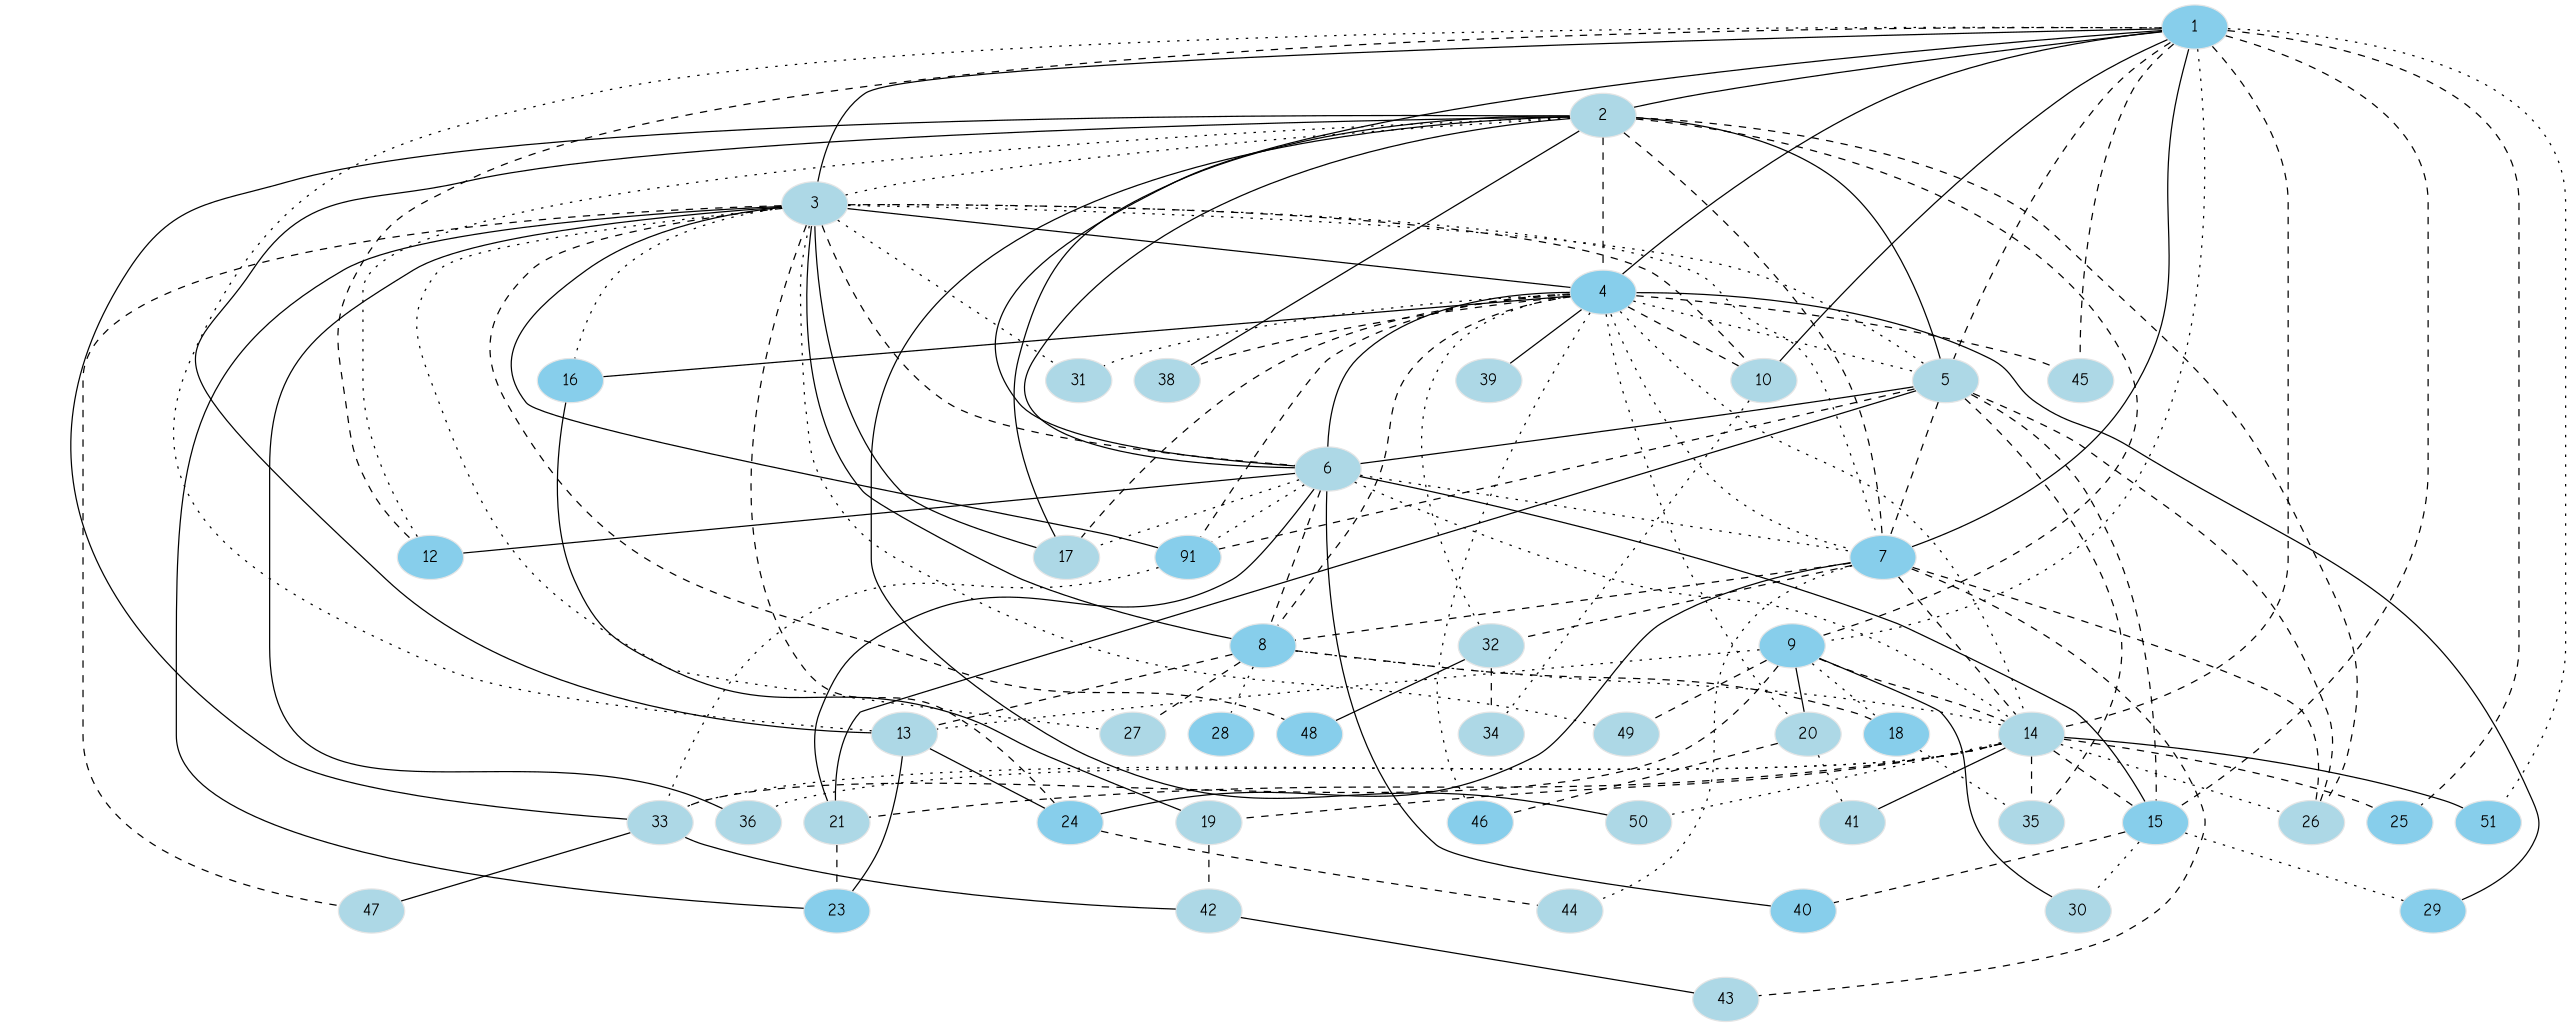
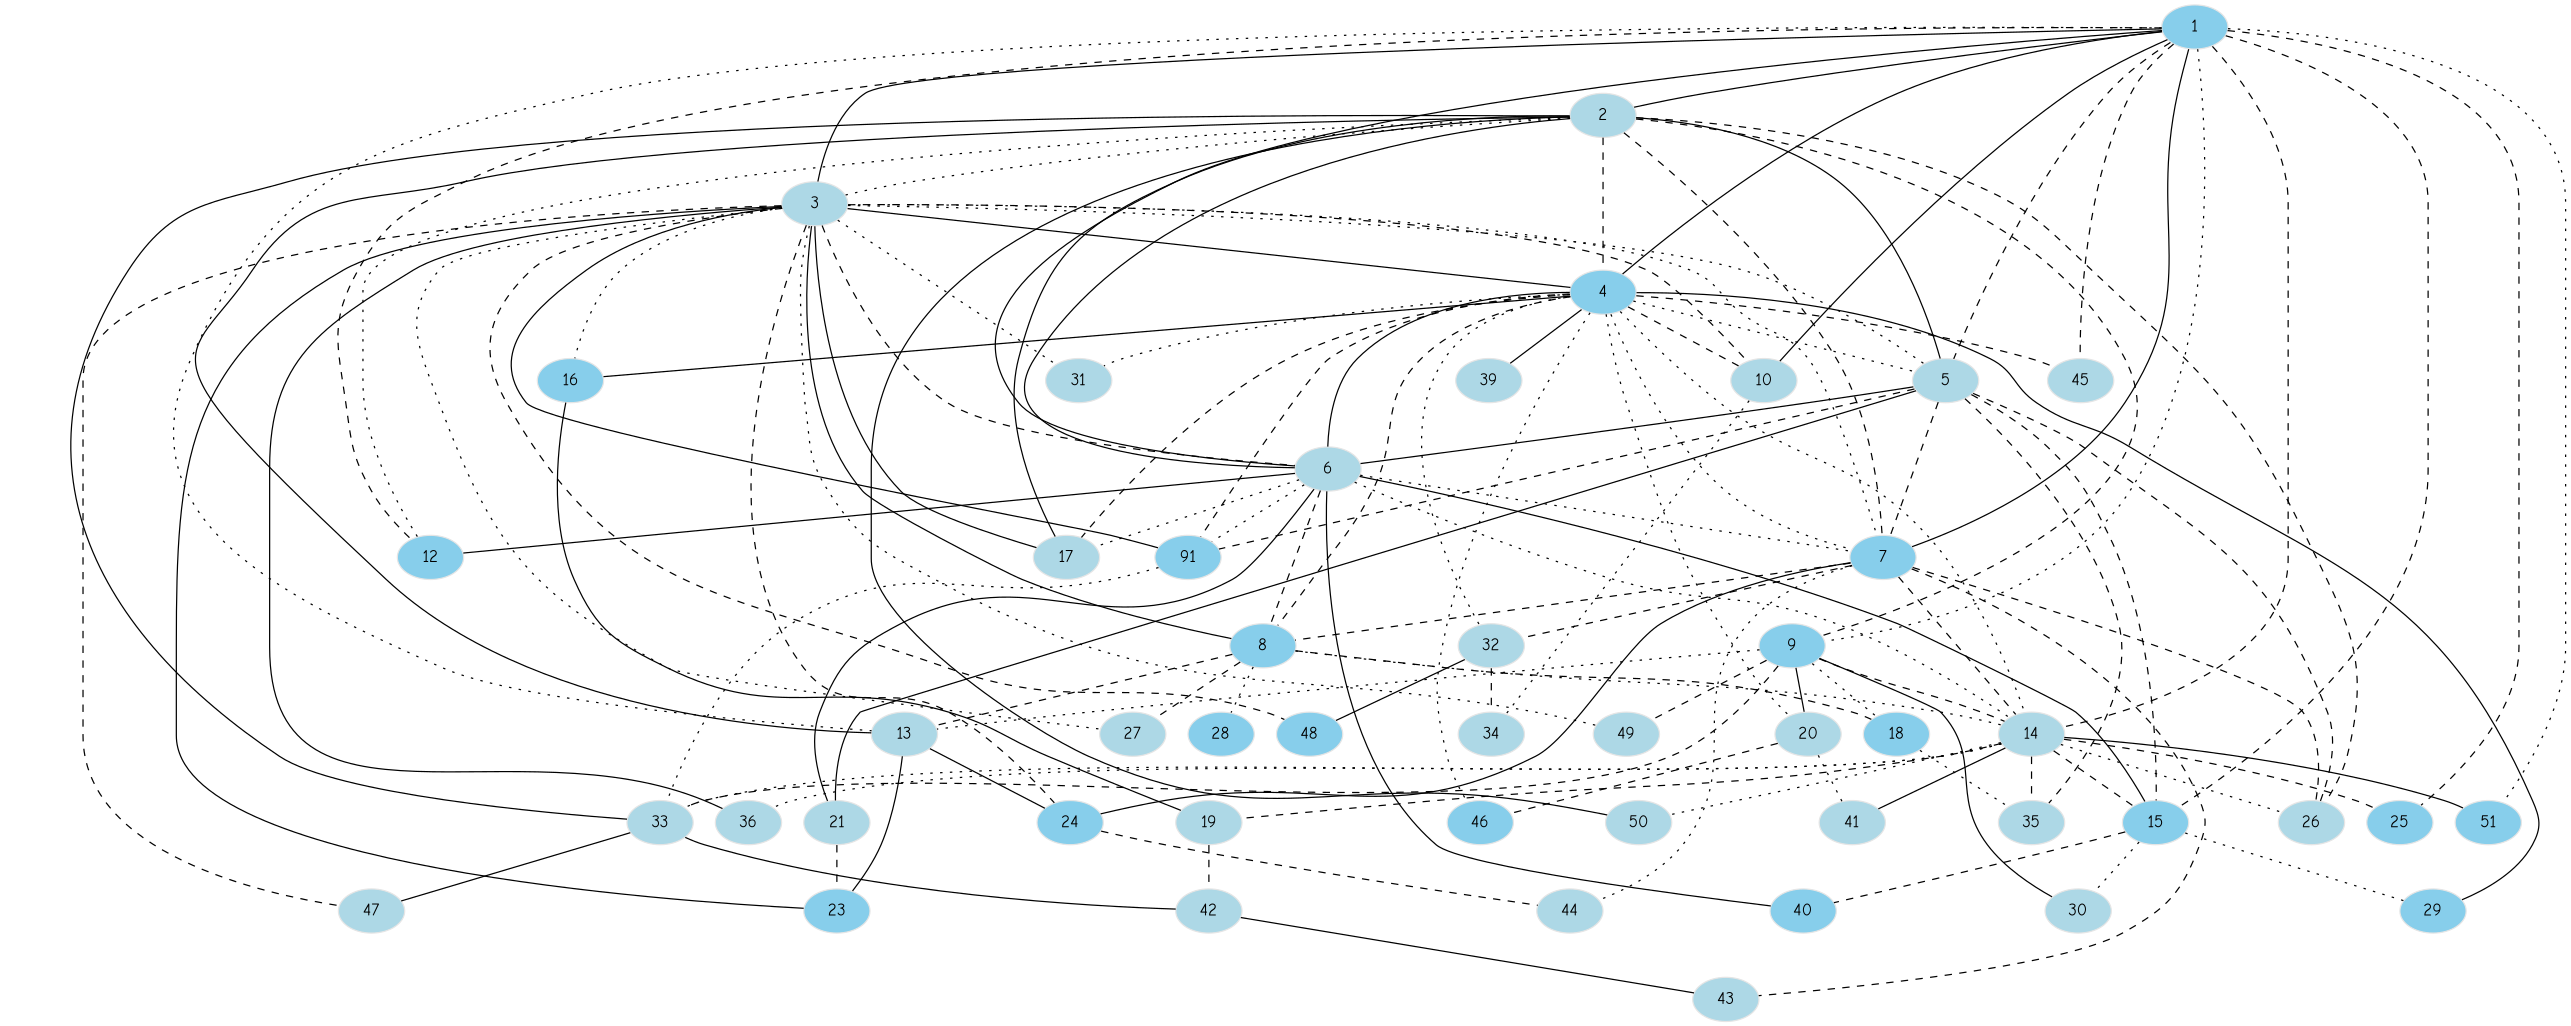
node "38": removed
edge "14" -- "21": removed
